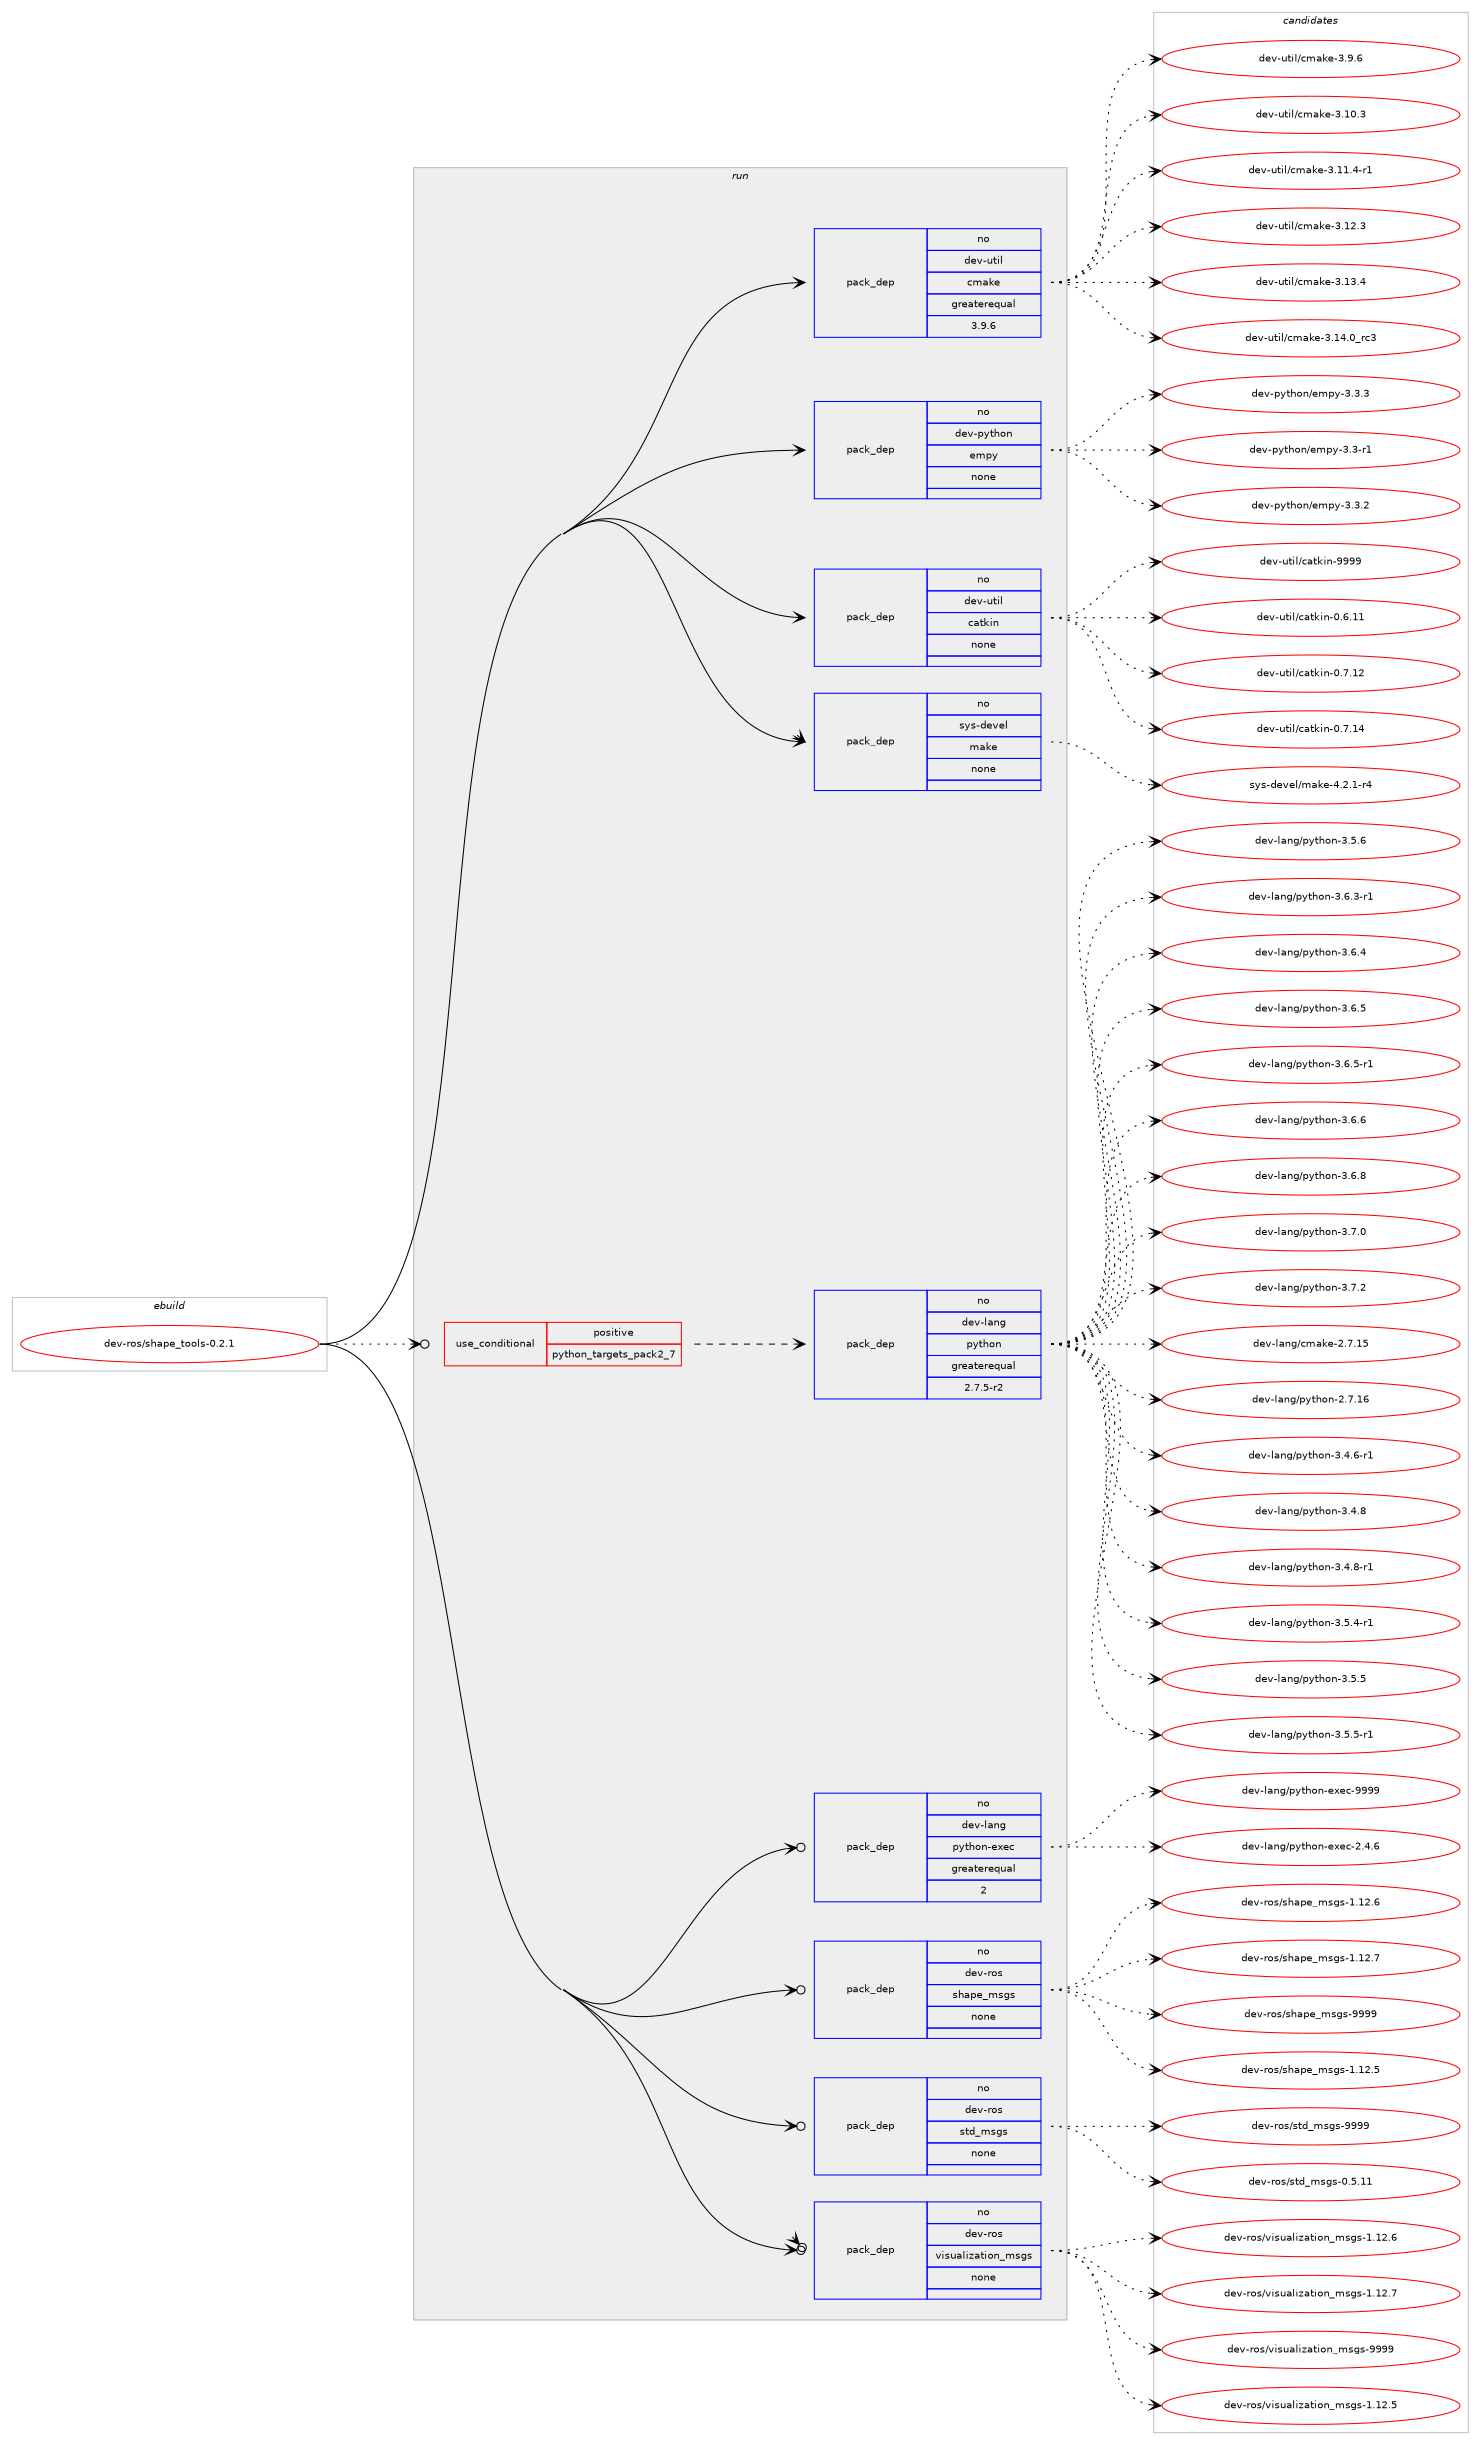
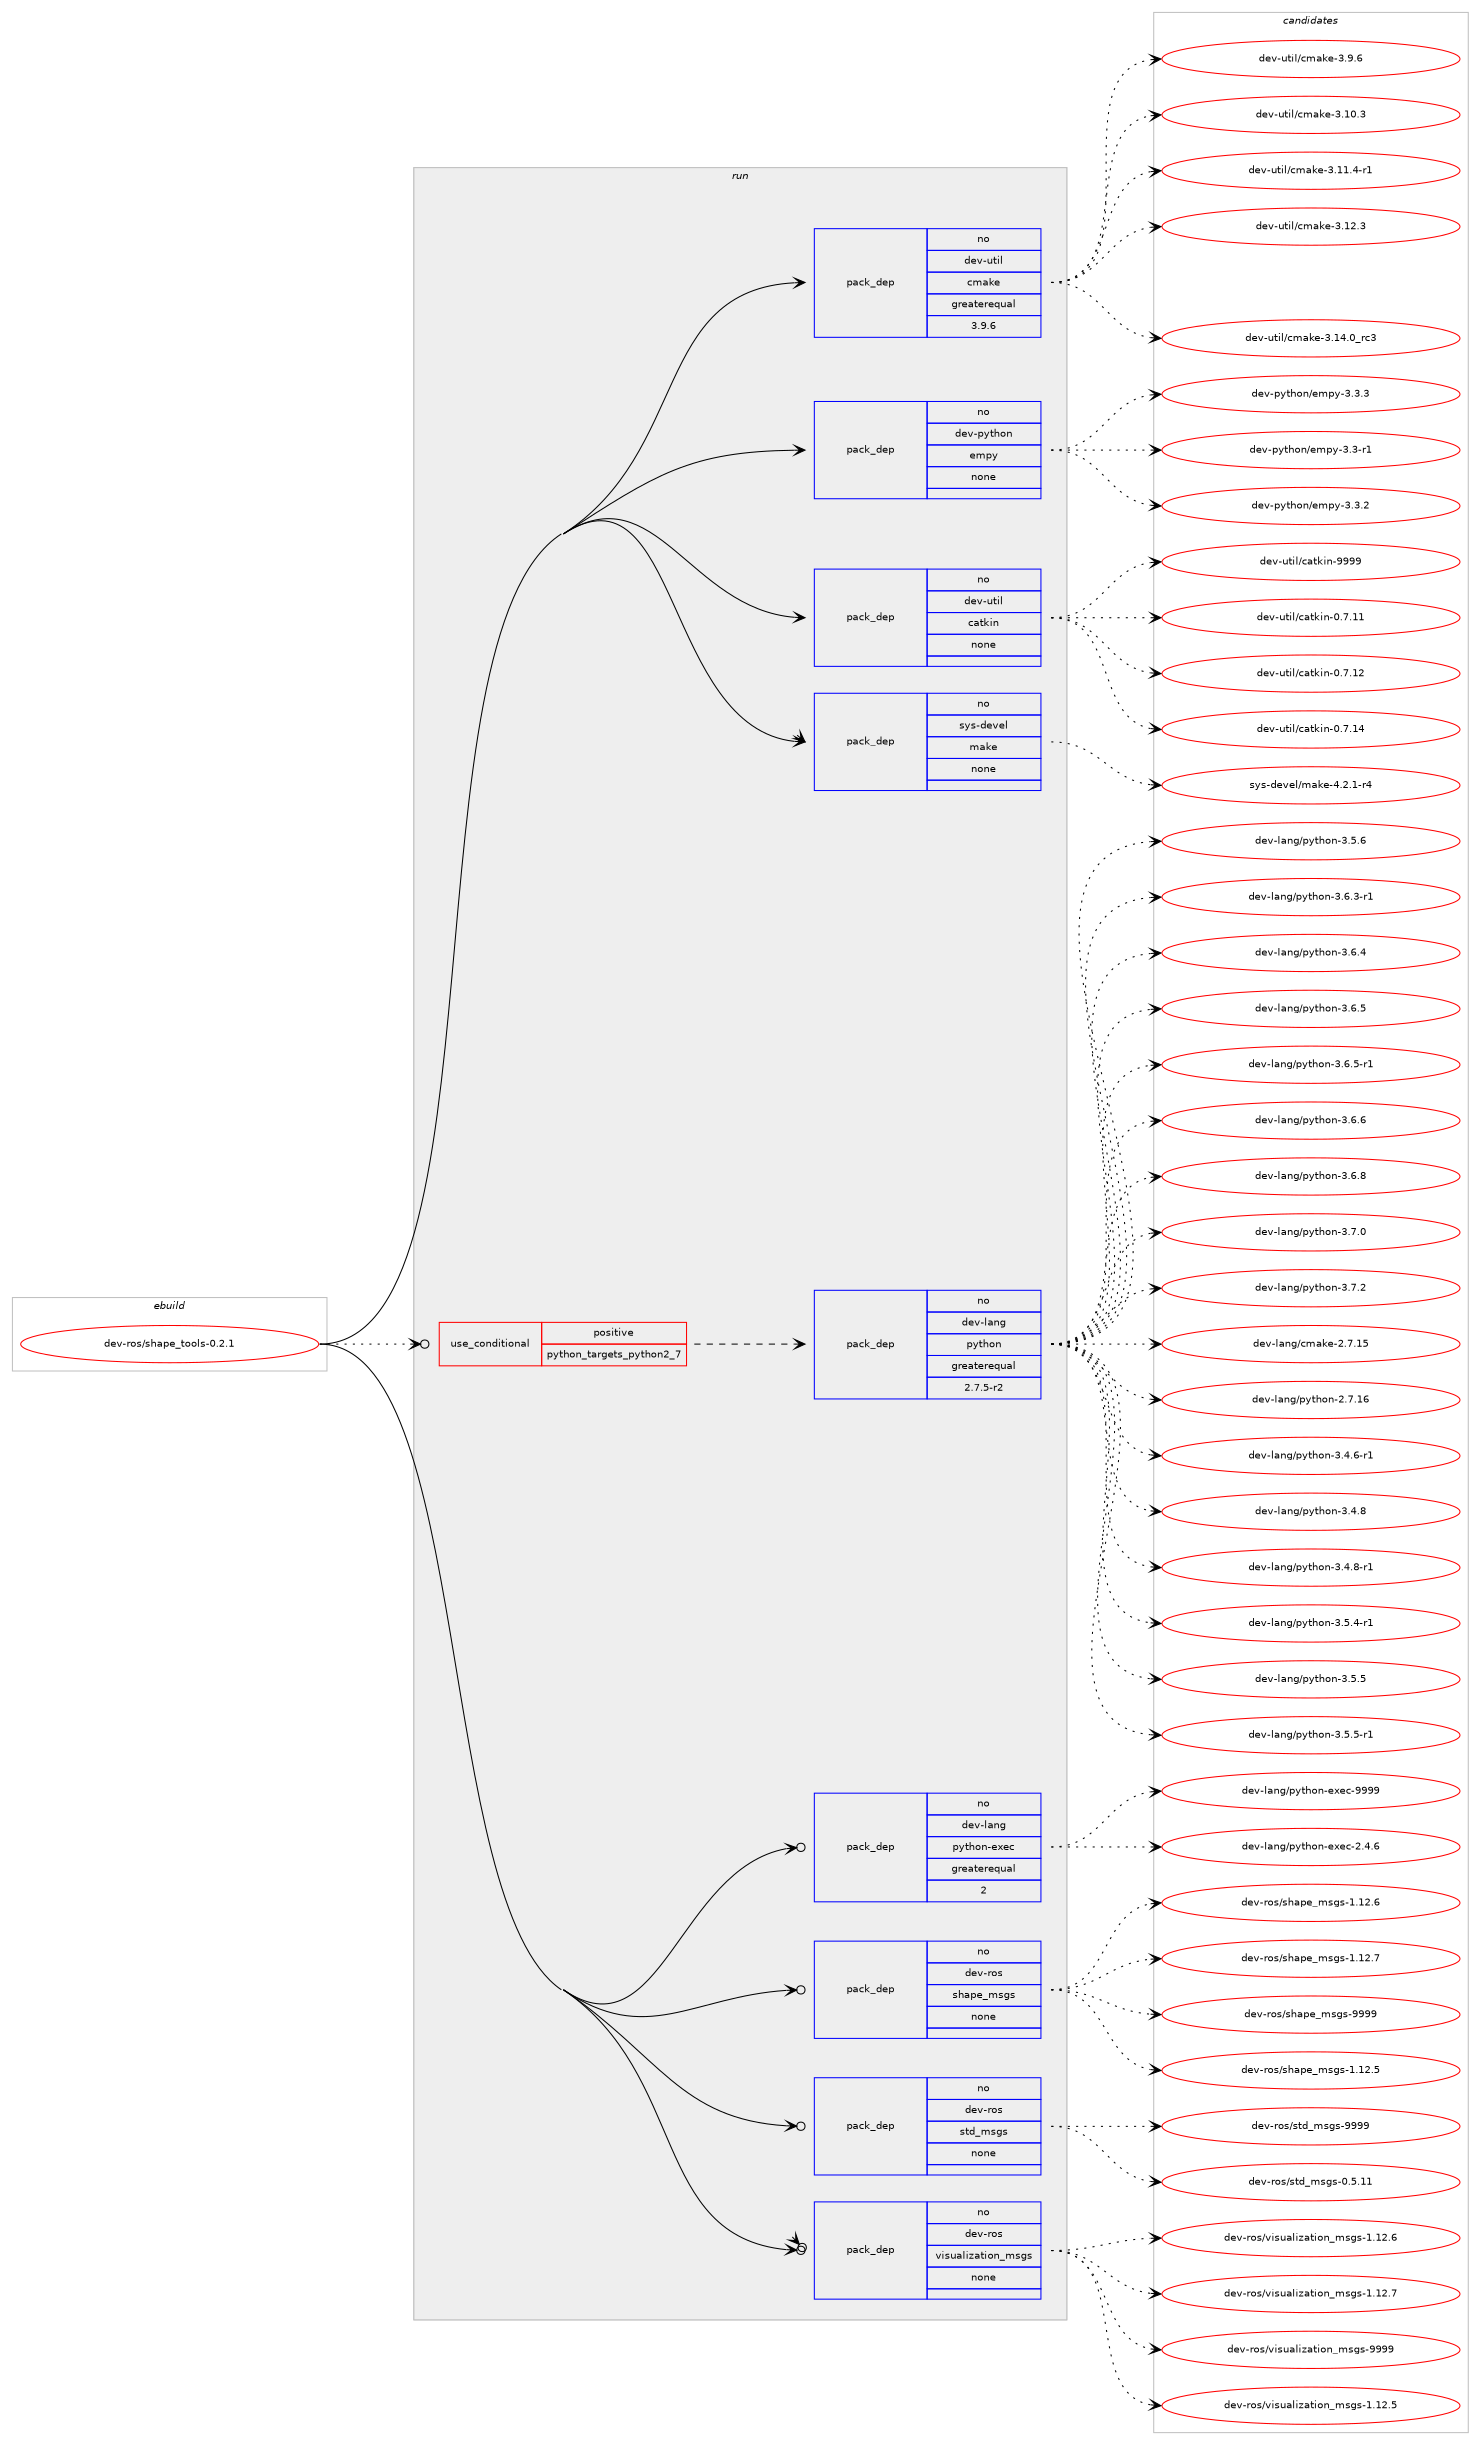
node "dev-util/cmake-3.13.4": removed
node "dev-util/catkin-0.6.11": label "dev-util/catkin-0.6.11" -> "dev-util/catkin-0.7.11"
node "use_conditional": text "python_targets_pack2_7" -> "python_targets_python2_7"
